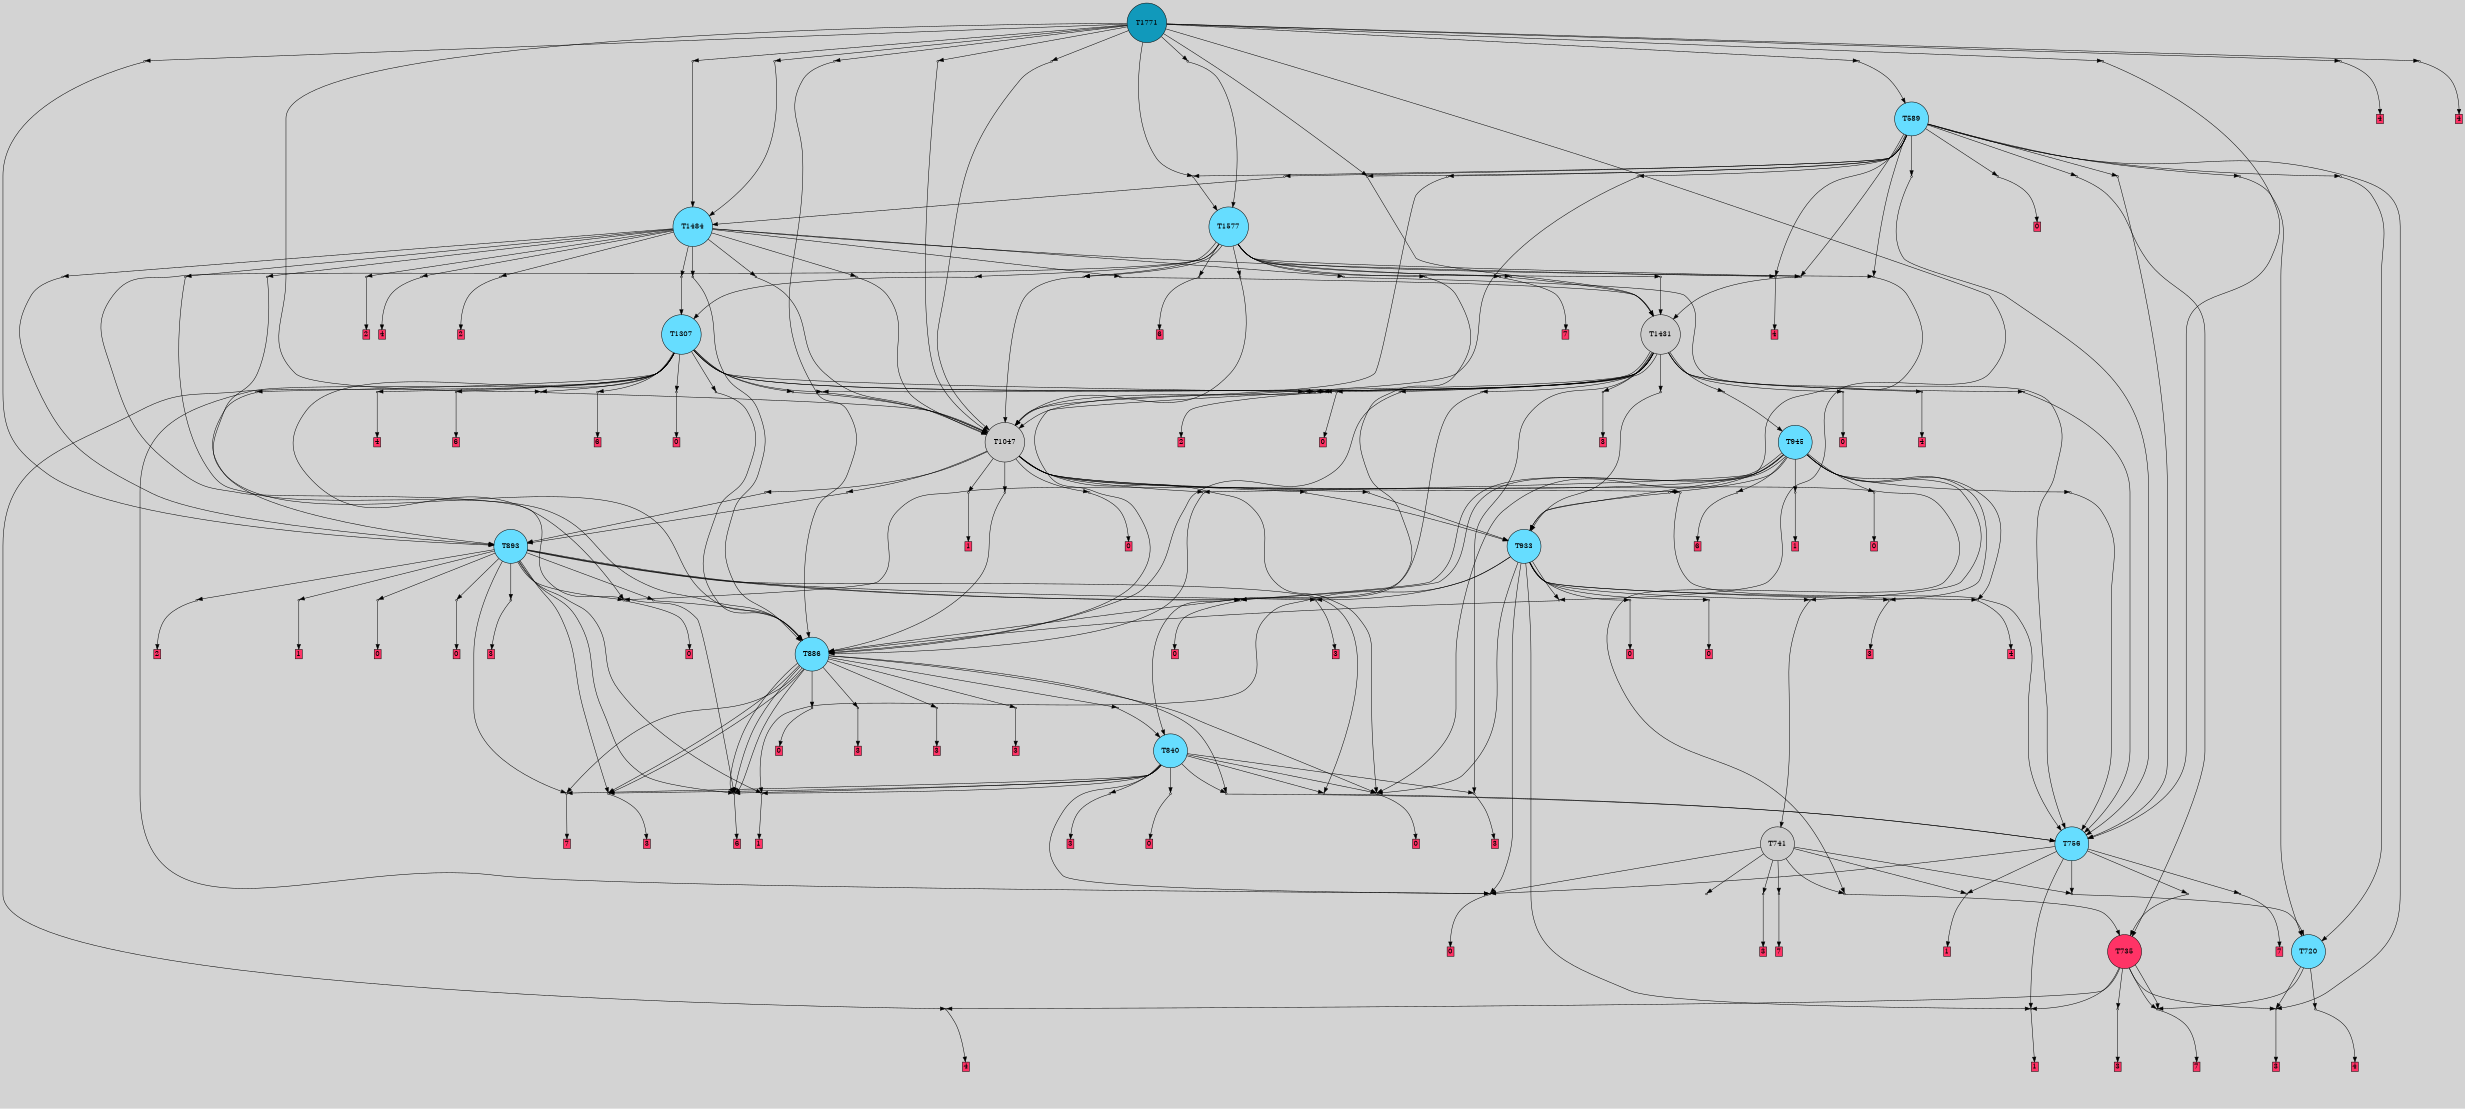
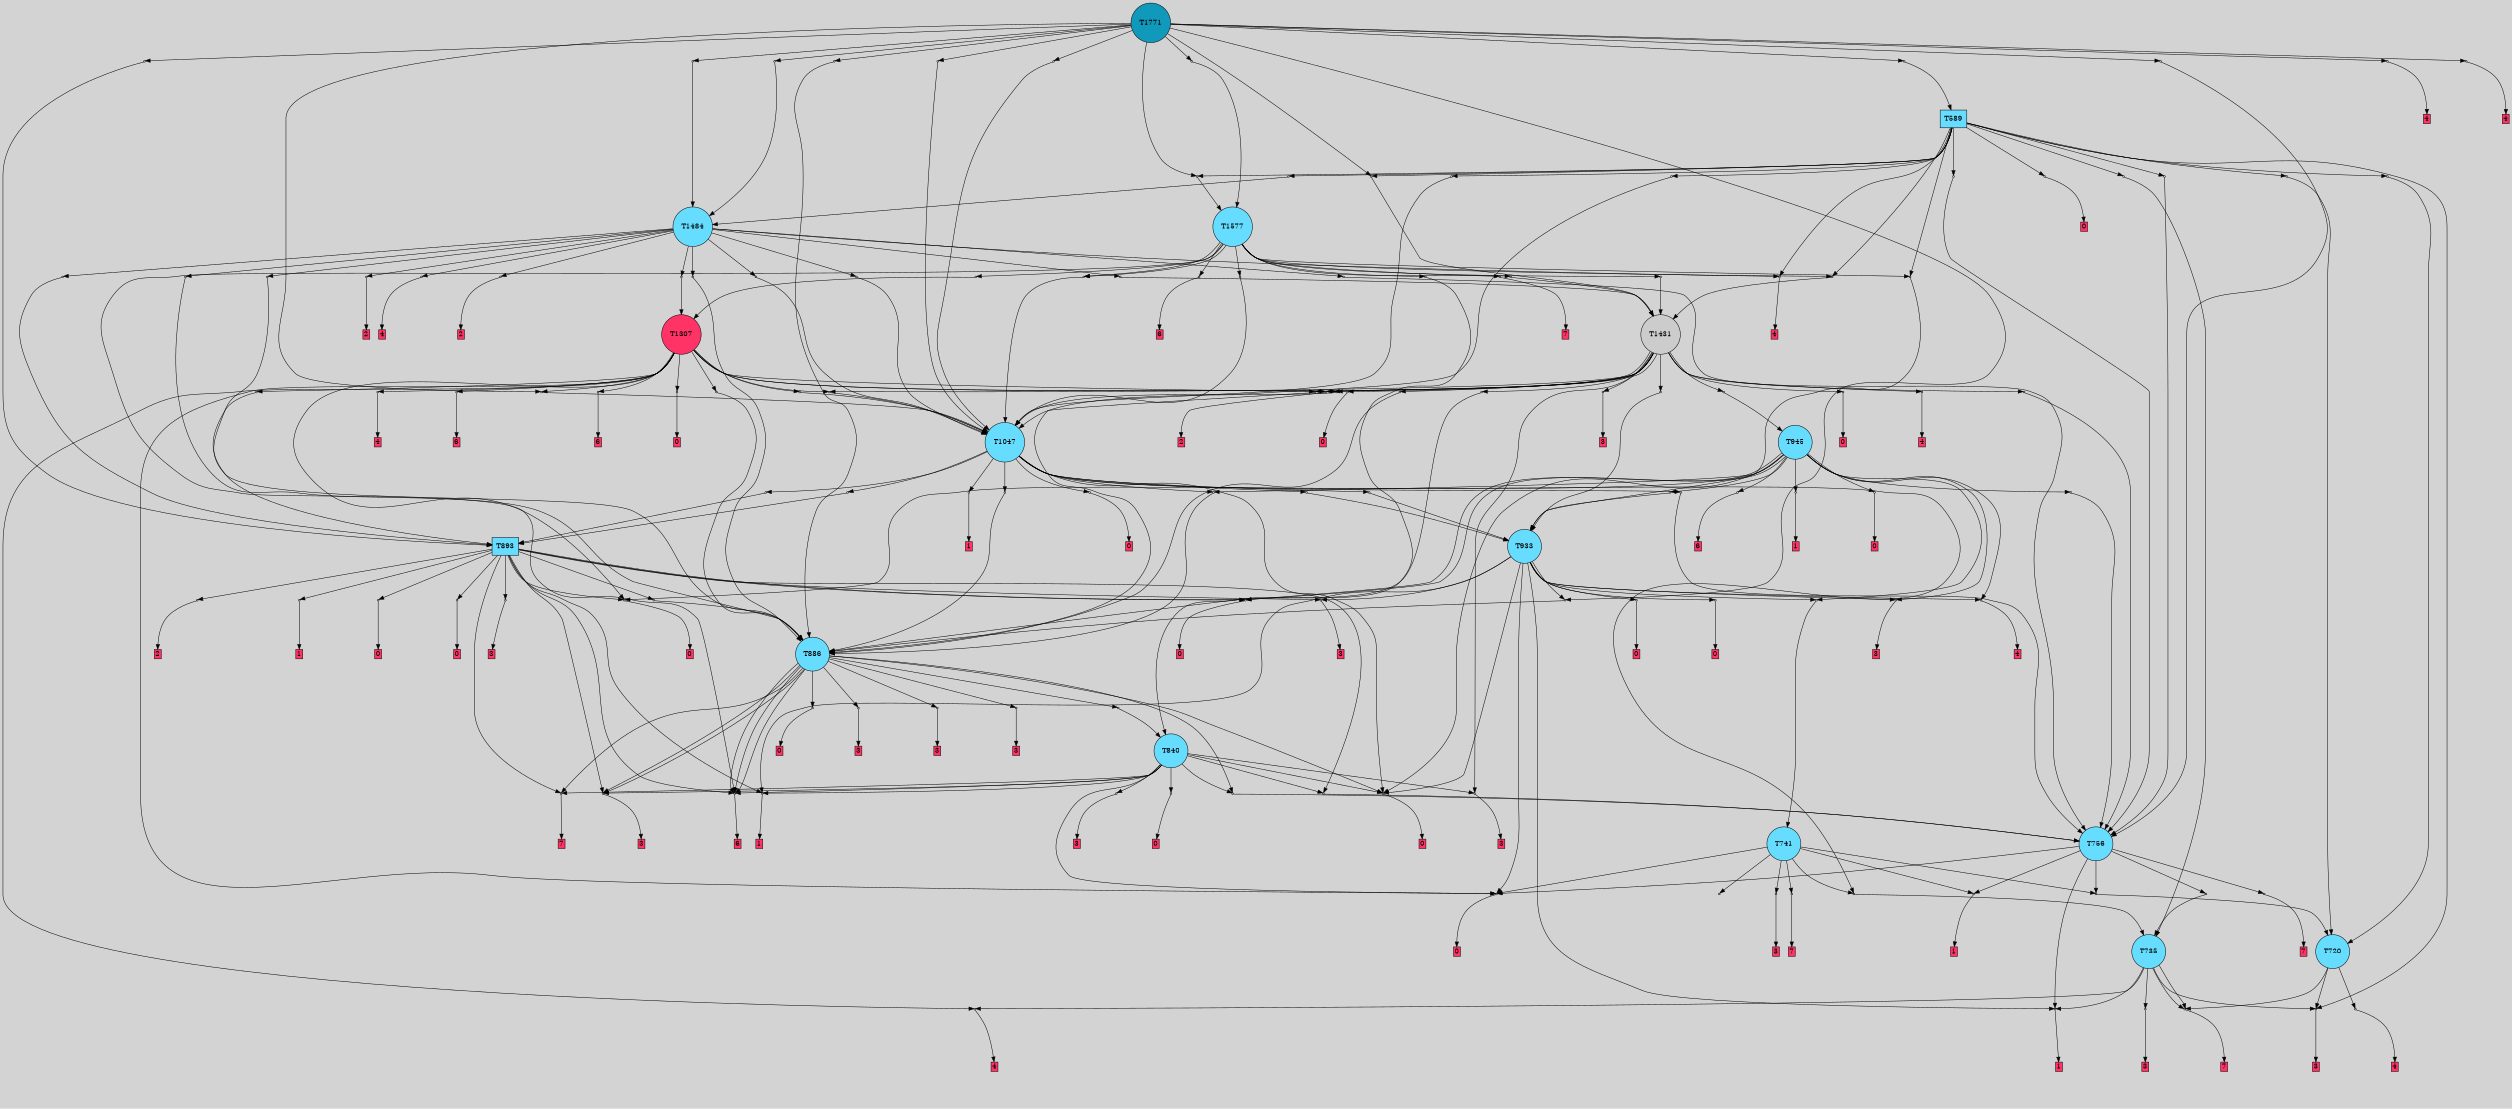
node "T589": shape circle -> box
node "T1307": fillcolor #66ddff -> #ff3366
node "T1047": fillcolor #cccccc -> #66ddff
node "T893": shape circle -> box
node "T741": fillcolor #cccccc -> #66ddff
node "T735": fillcolor #ff3366 -> #66ddff
